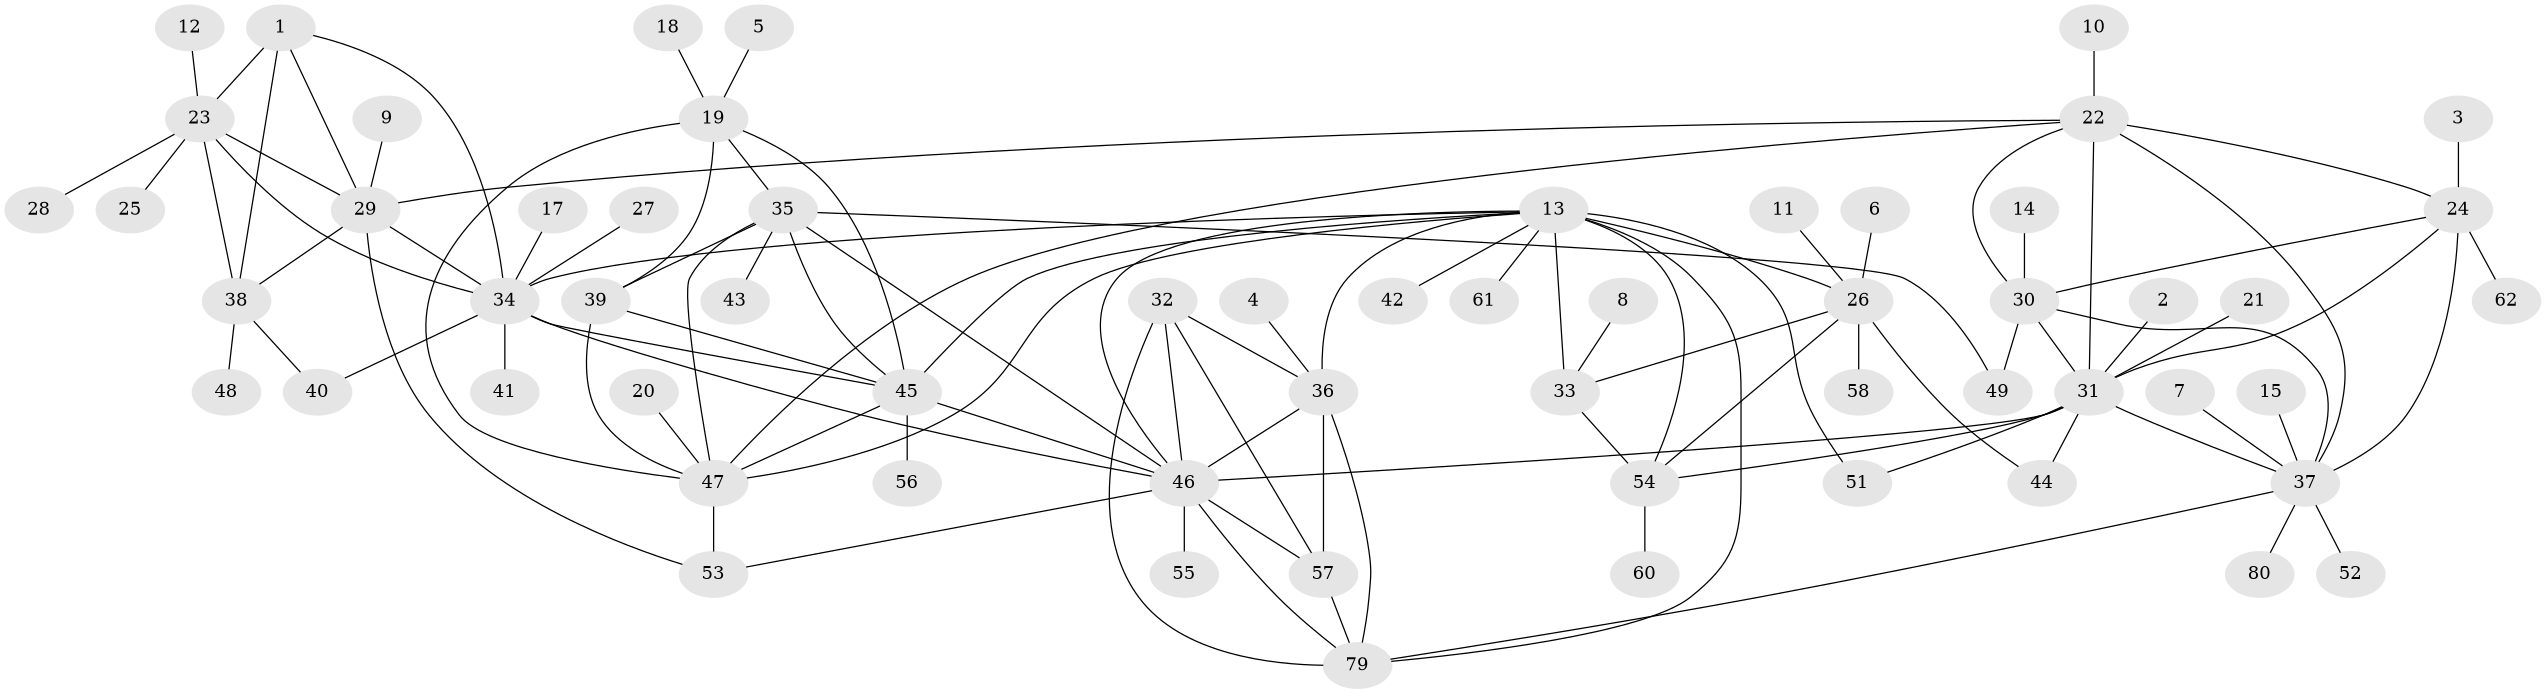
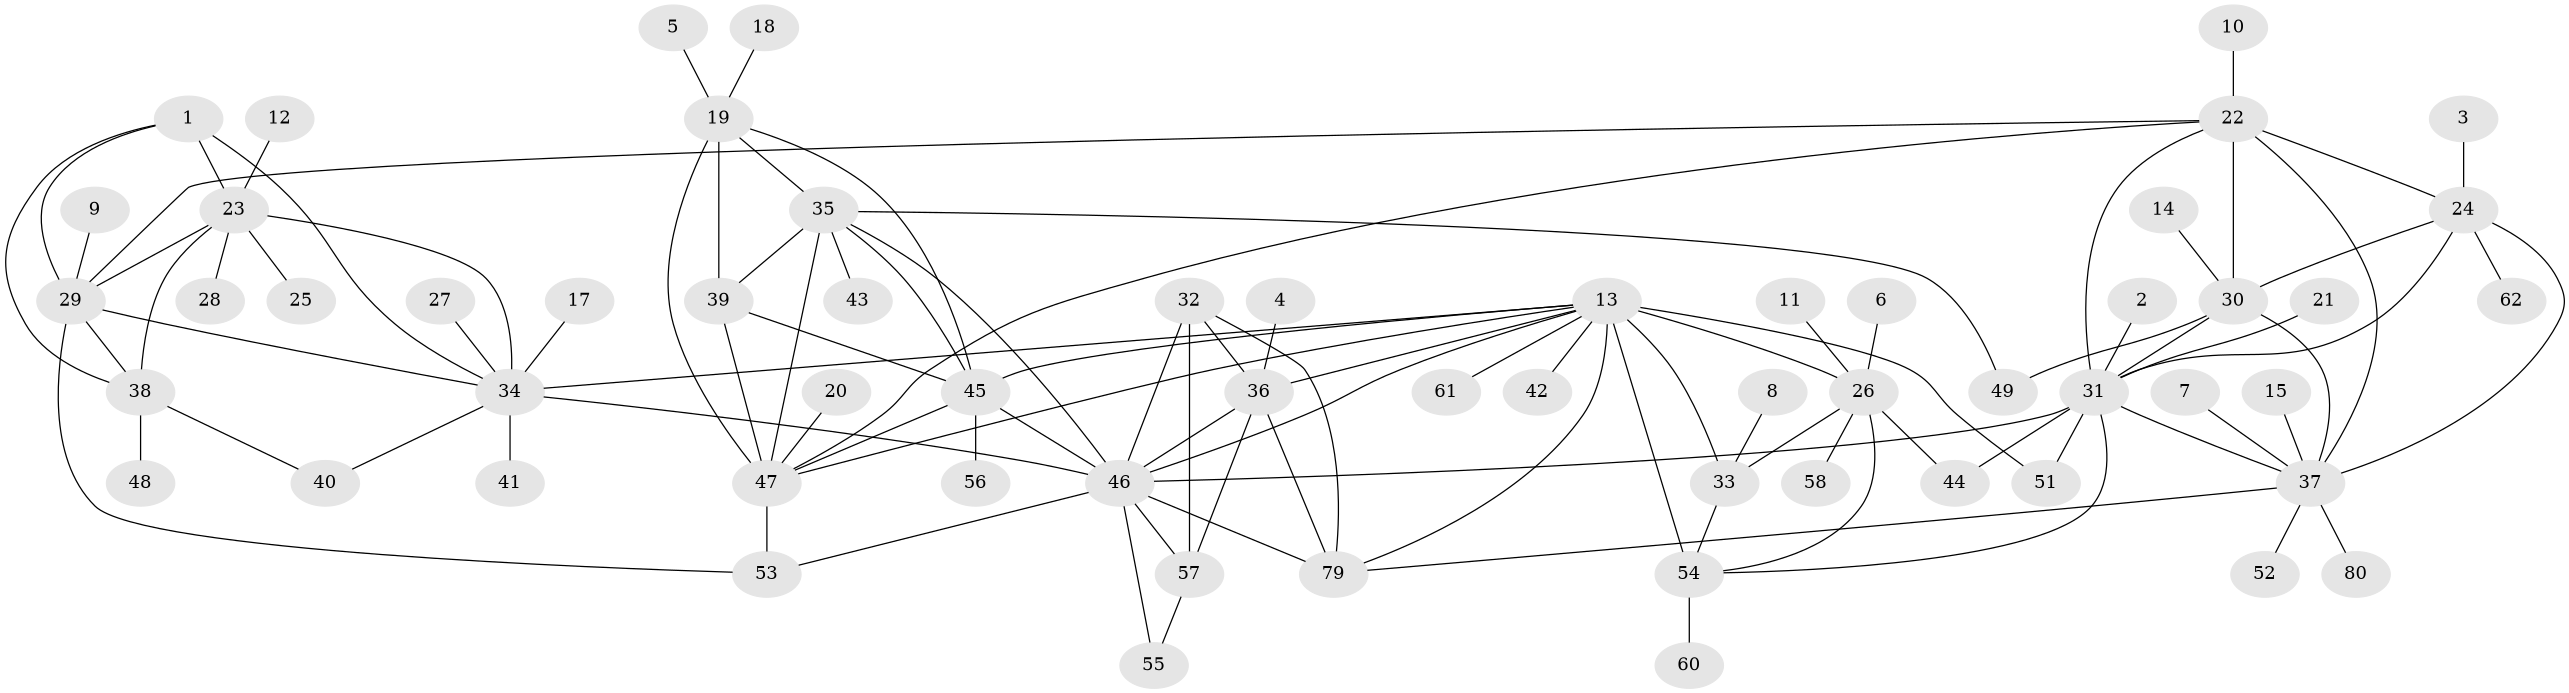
edge "34" -- "45": removed
edge "57" -- "79": now "57" -- "55"
